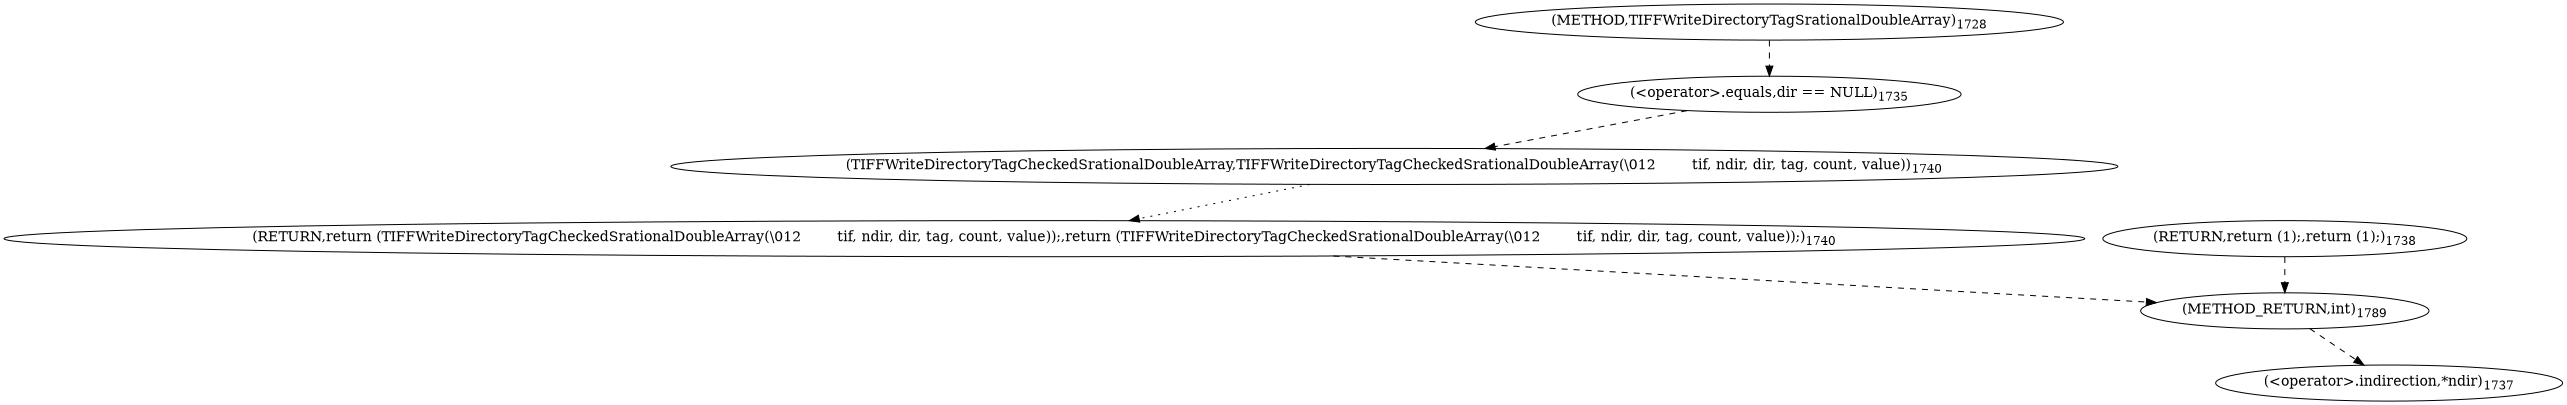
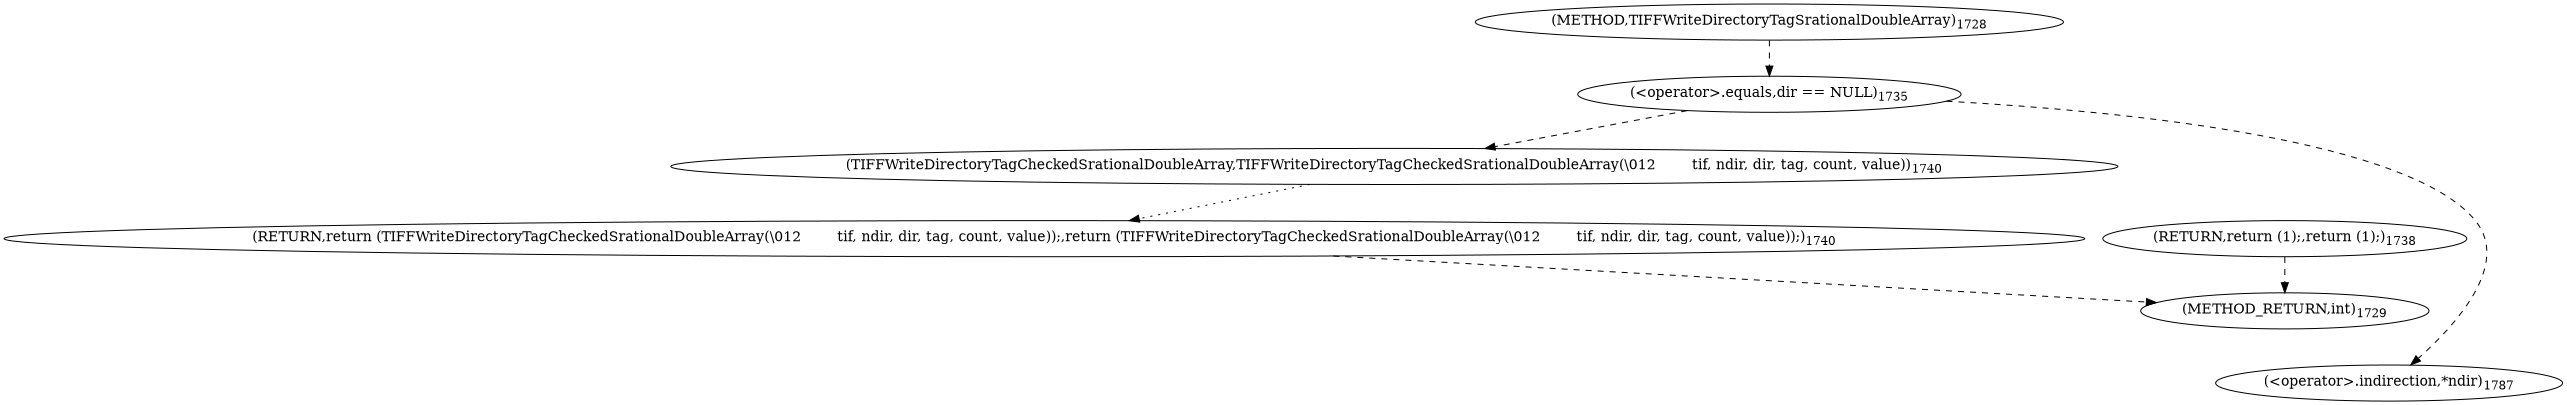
node "(METHOD_RETURN,int)": text "1789" -> "1729"
edge "(METHOD_RETURN,int)" -> "(<operator>.indirection,*ndir)": now "(<operator>.equals,dir == NULL)" -> "(<operator>.indirection,*ndir)"
node "(<operator>.indirection,*ndir)": text "1737" -> "1787"
